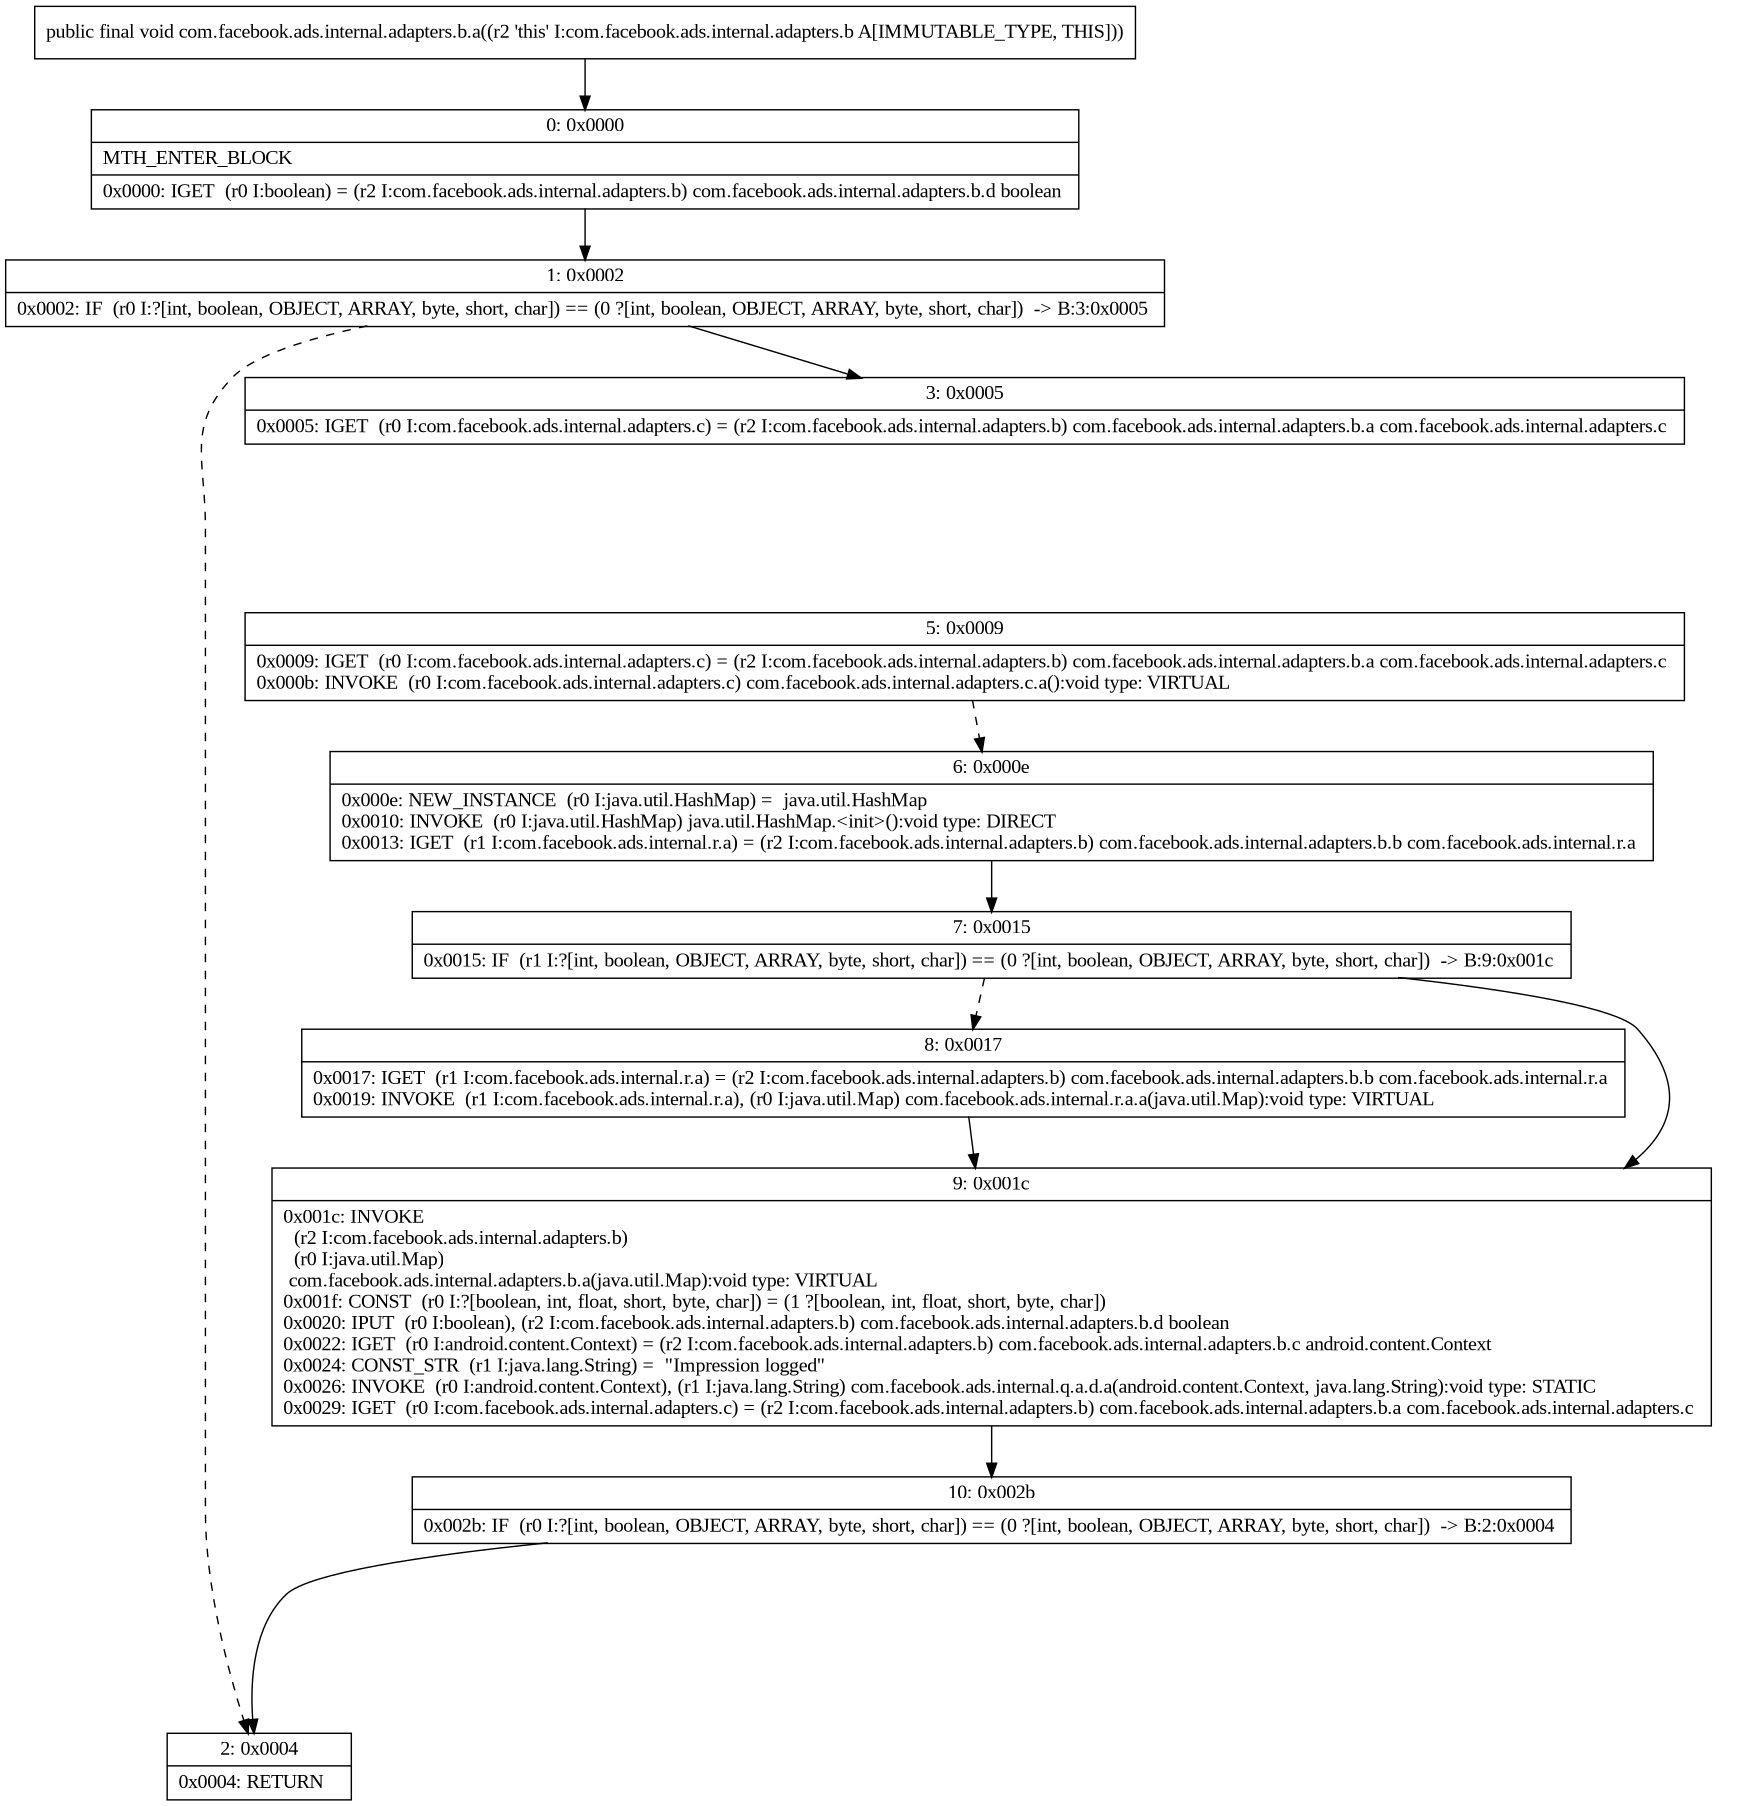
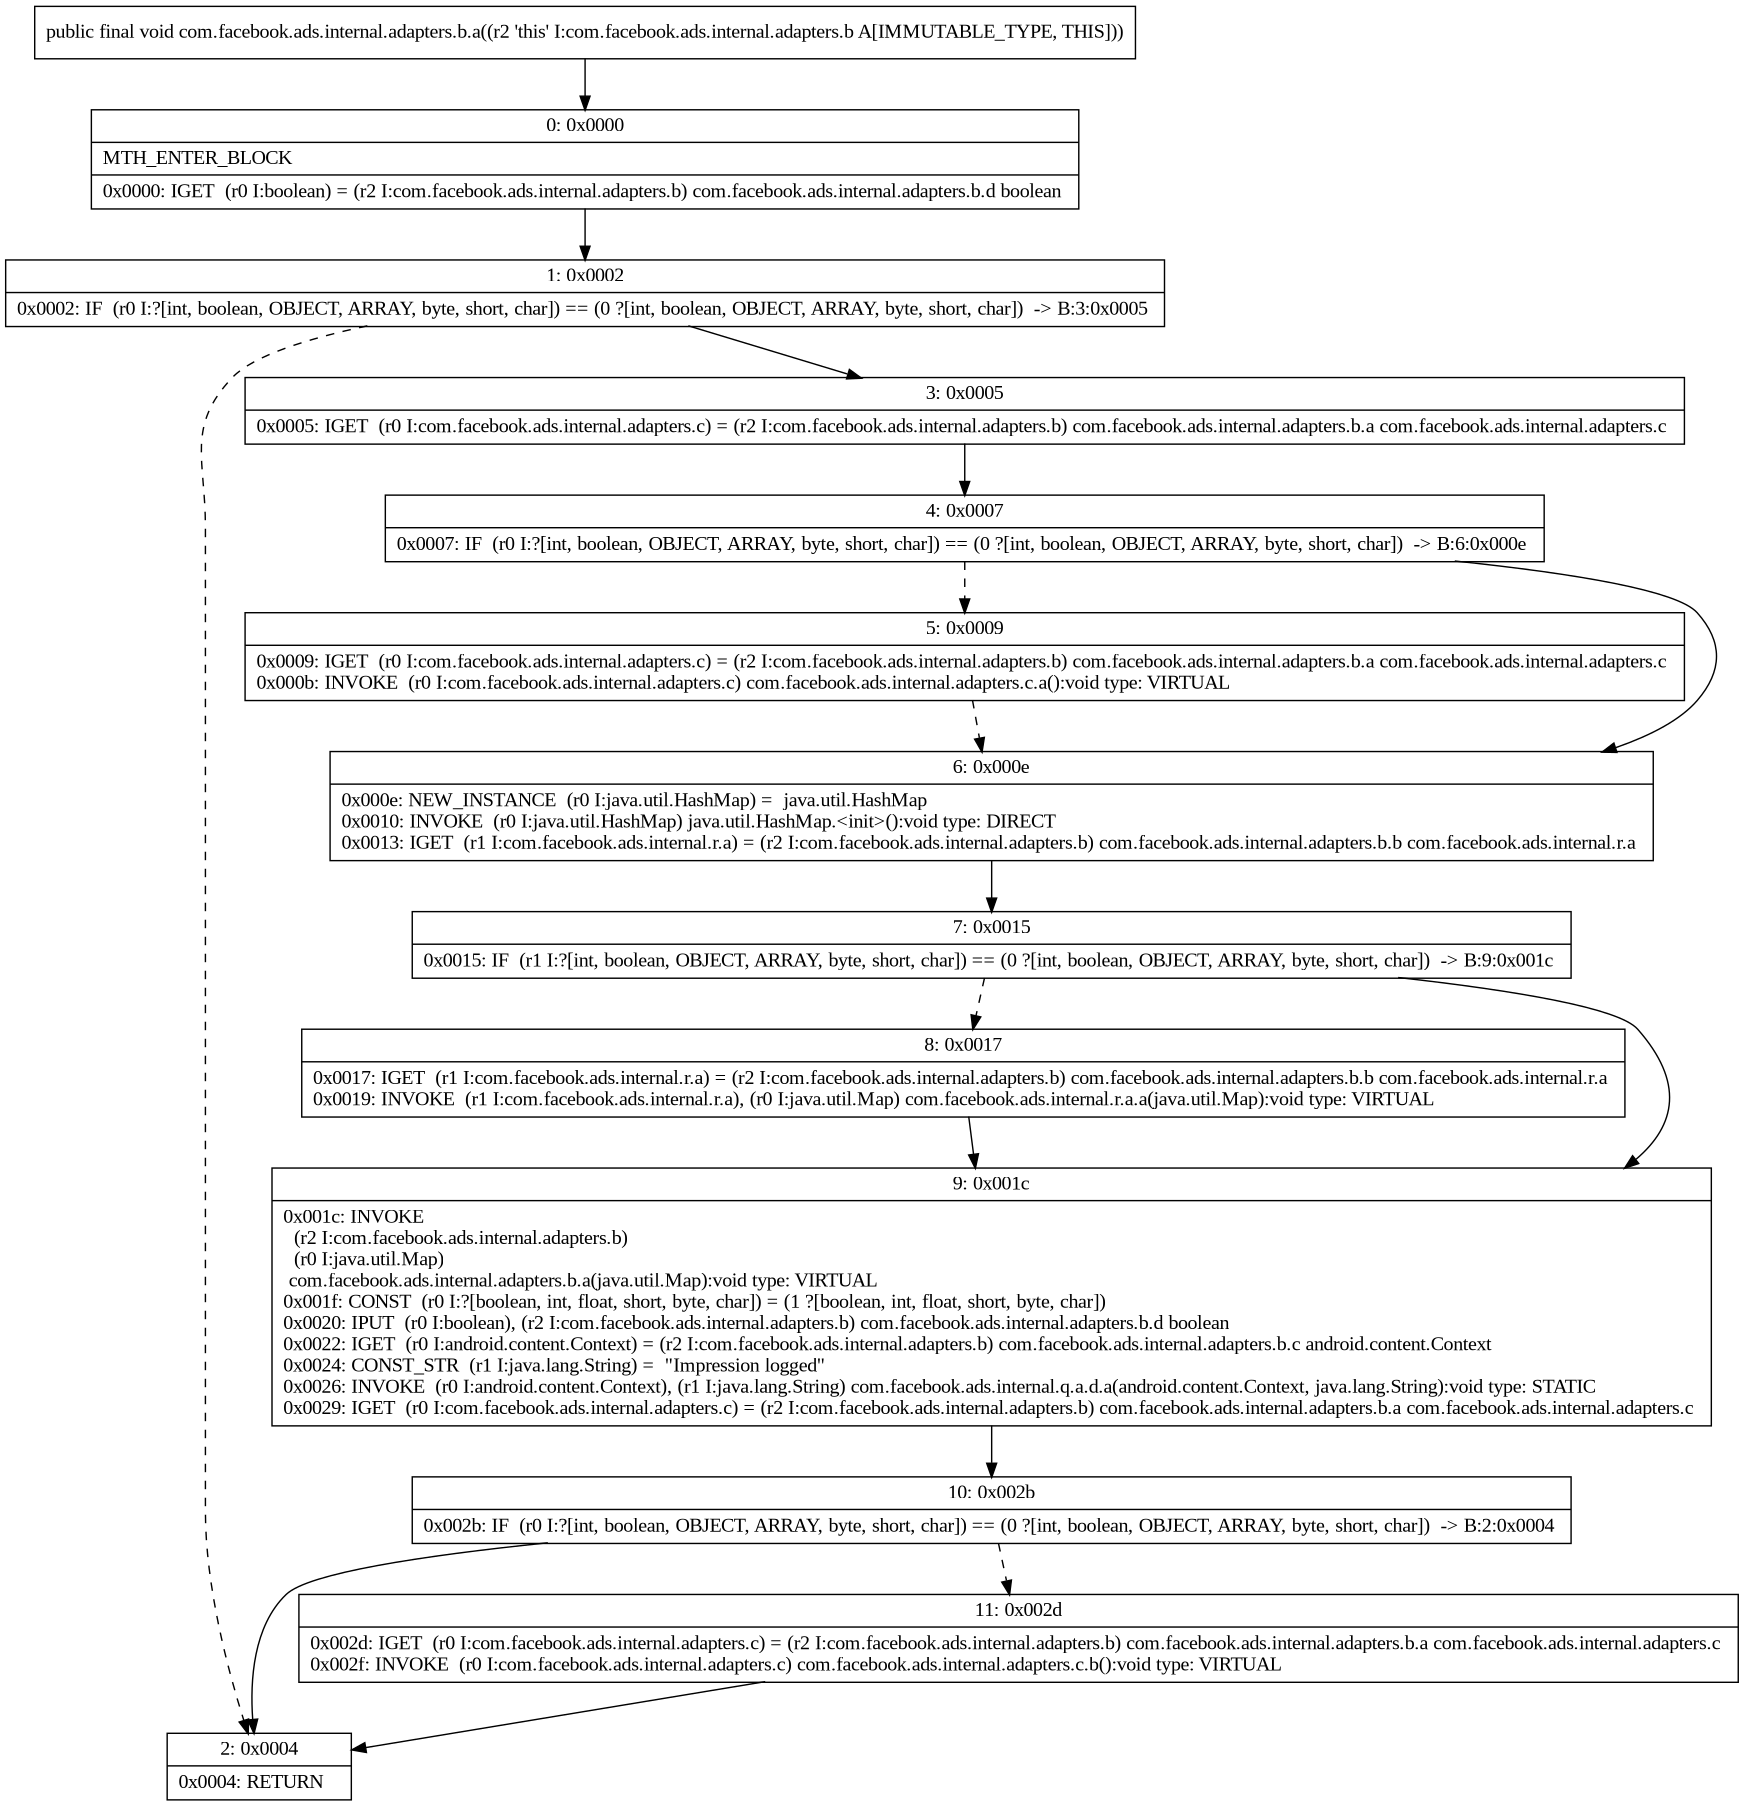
node "4: 0x0007": added
node "11: 0x002d": added
